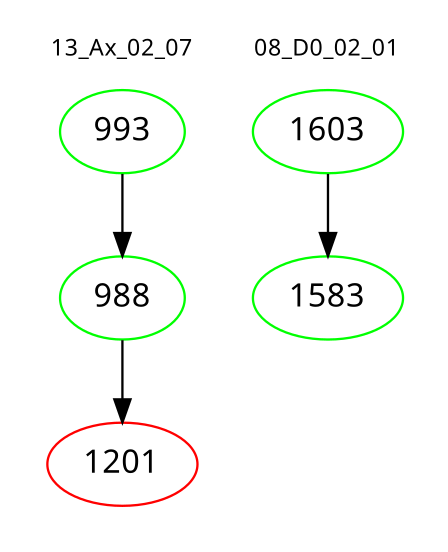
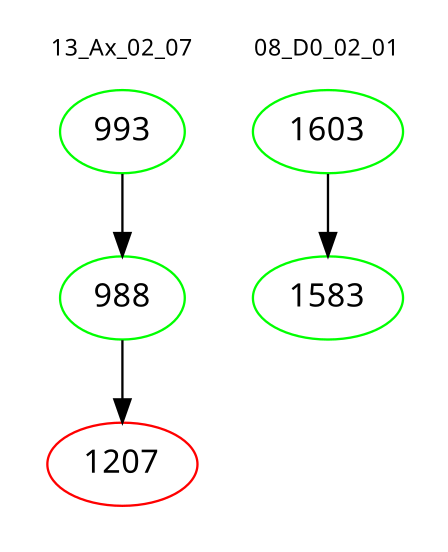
node "1201": label "1201" -> "1207"
